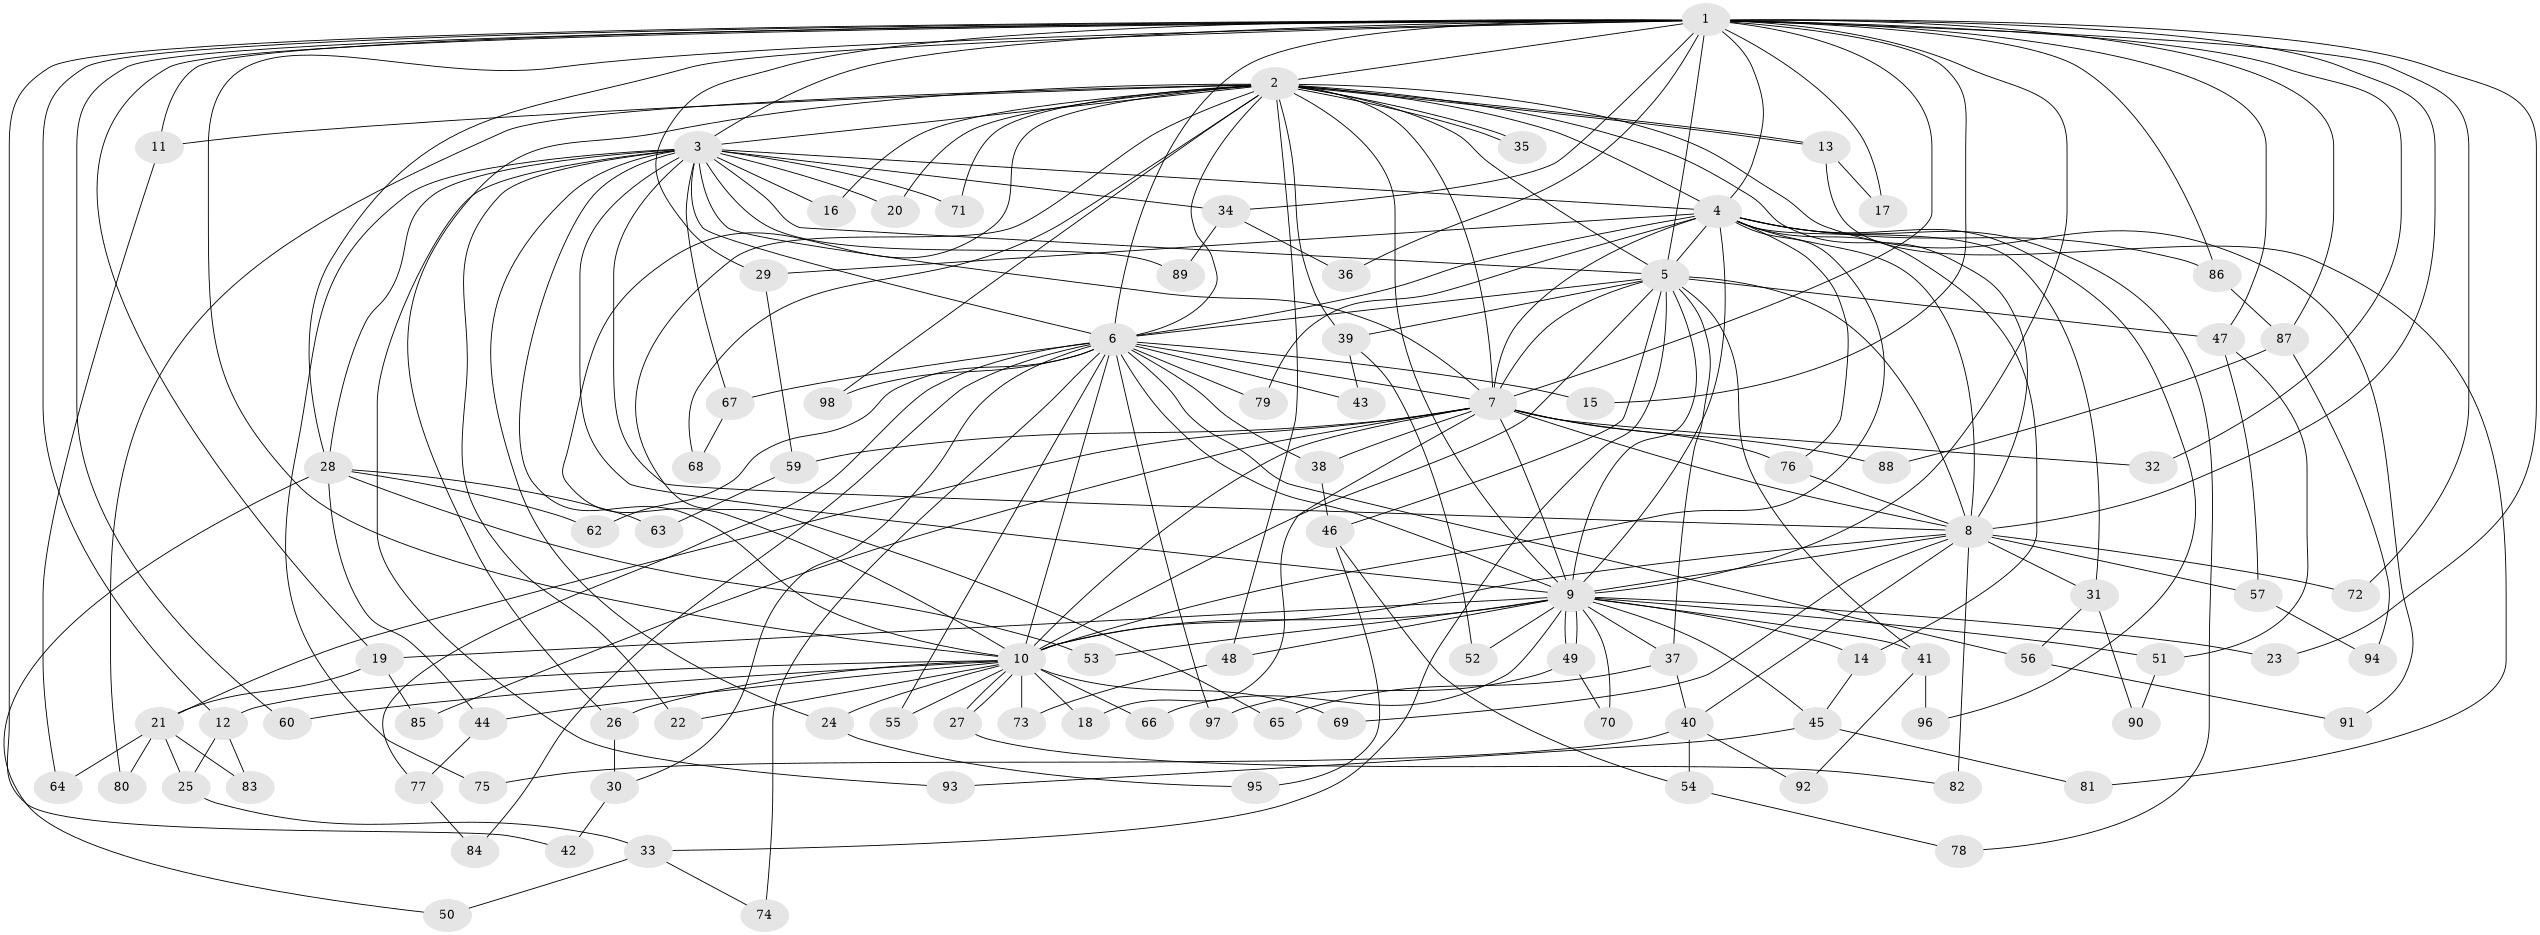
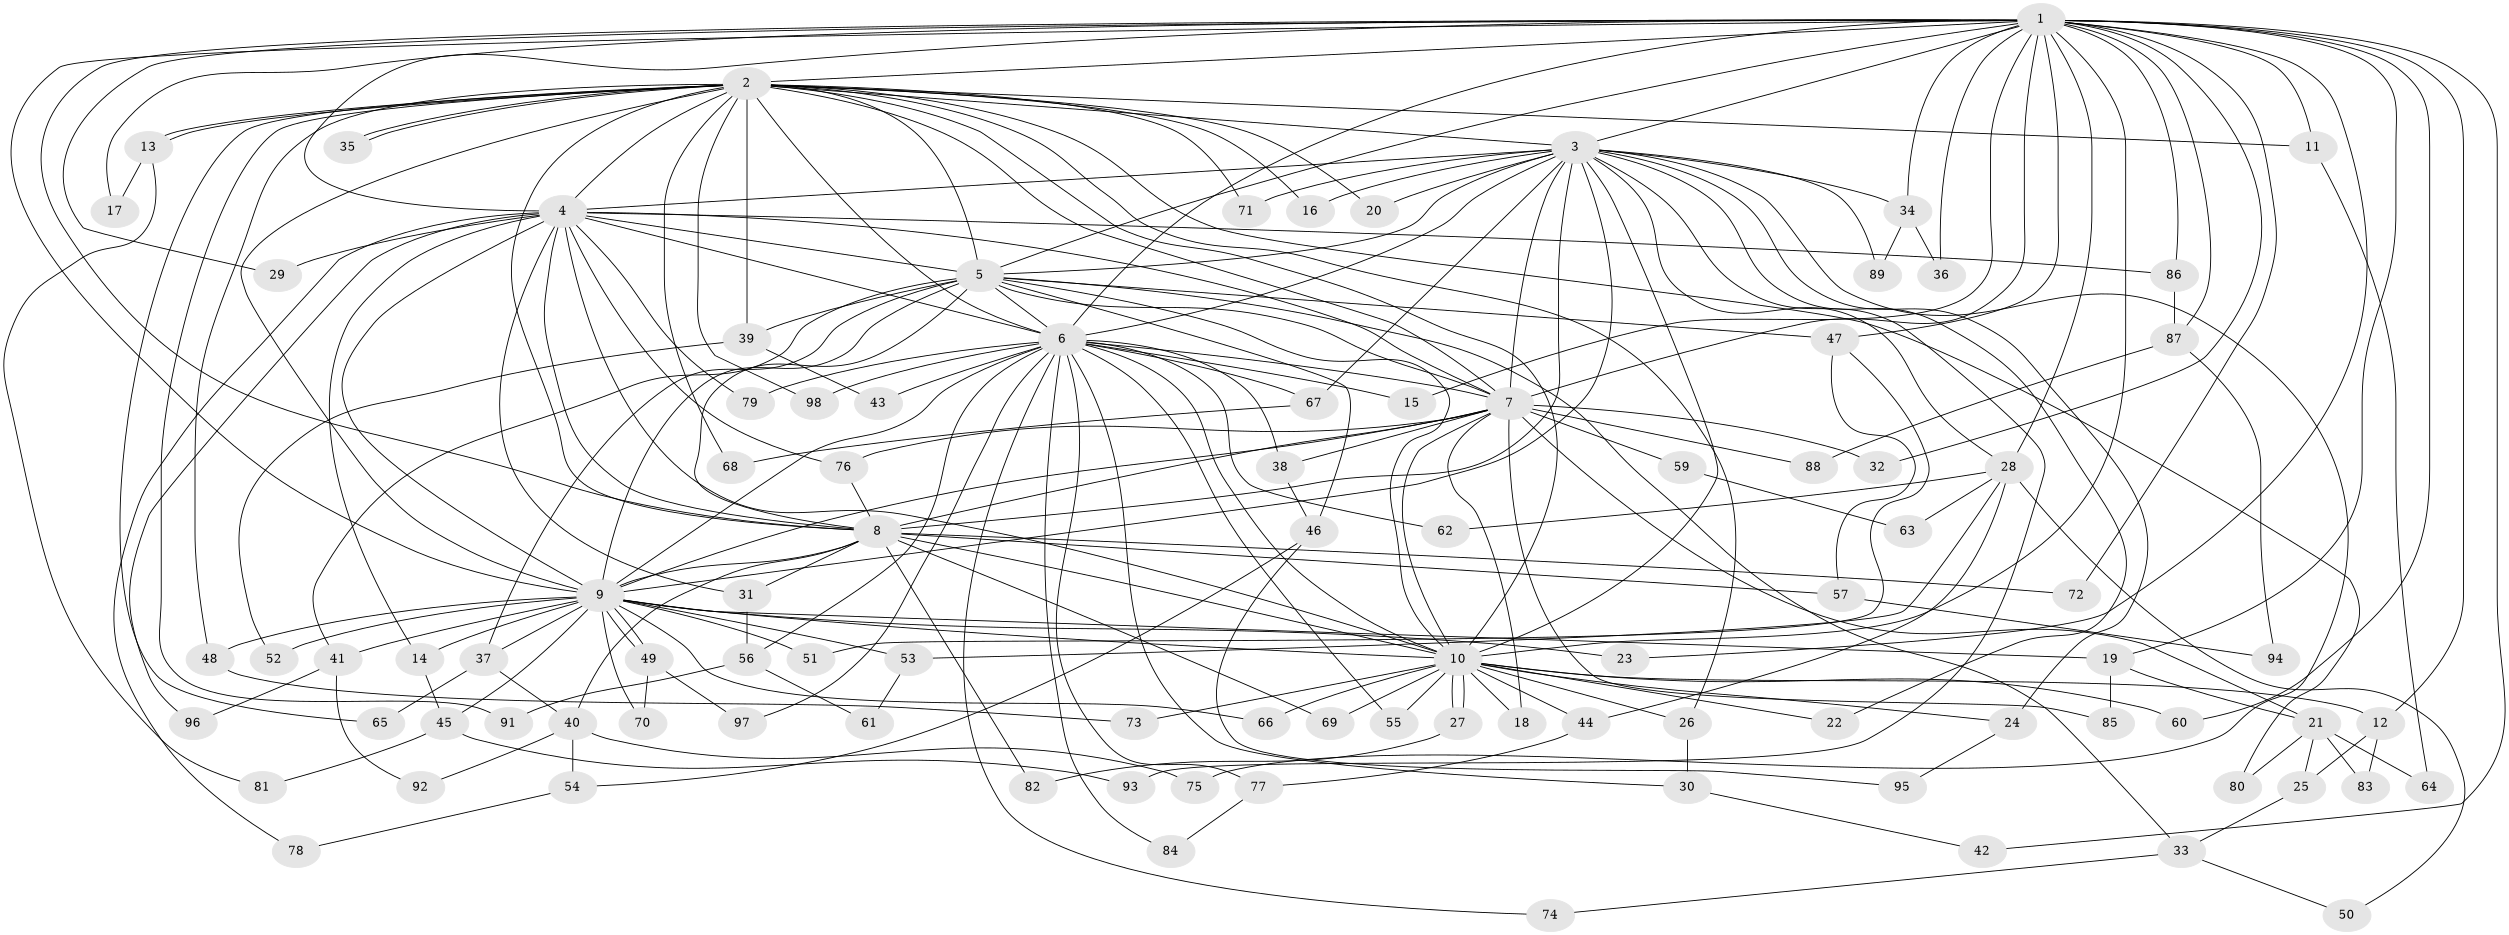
edge "29" -- "59": removed
node "61": added
node "90": removed
